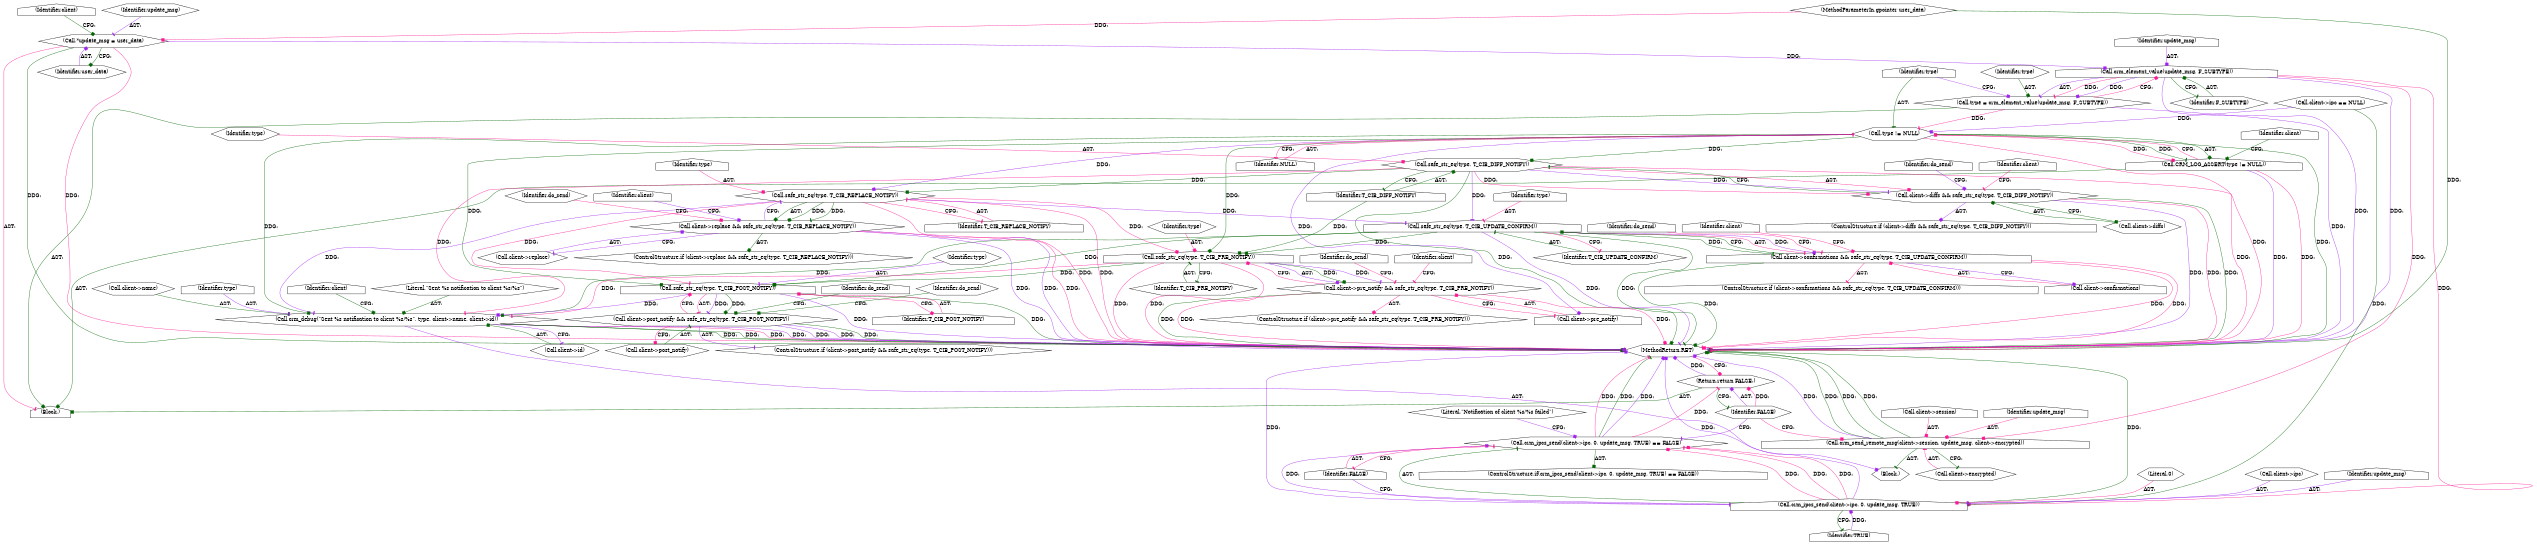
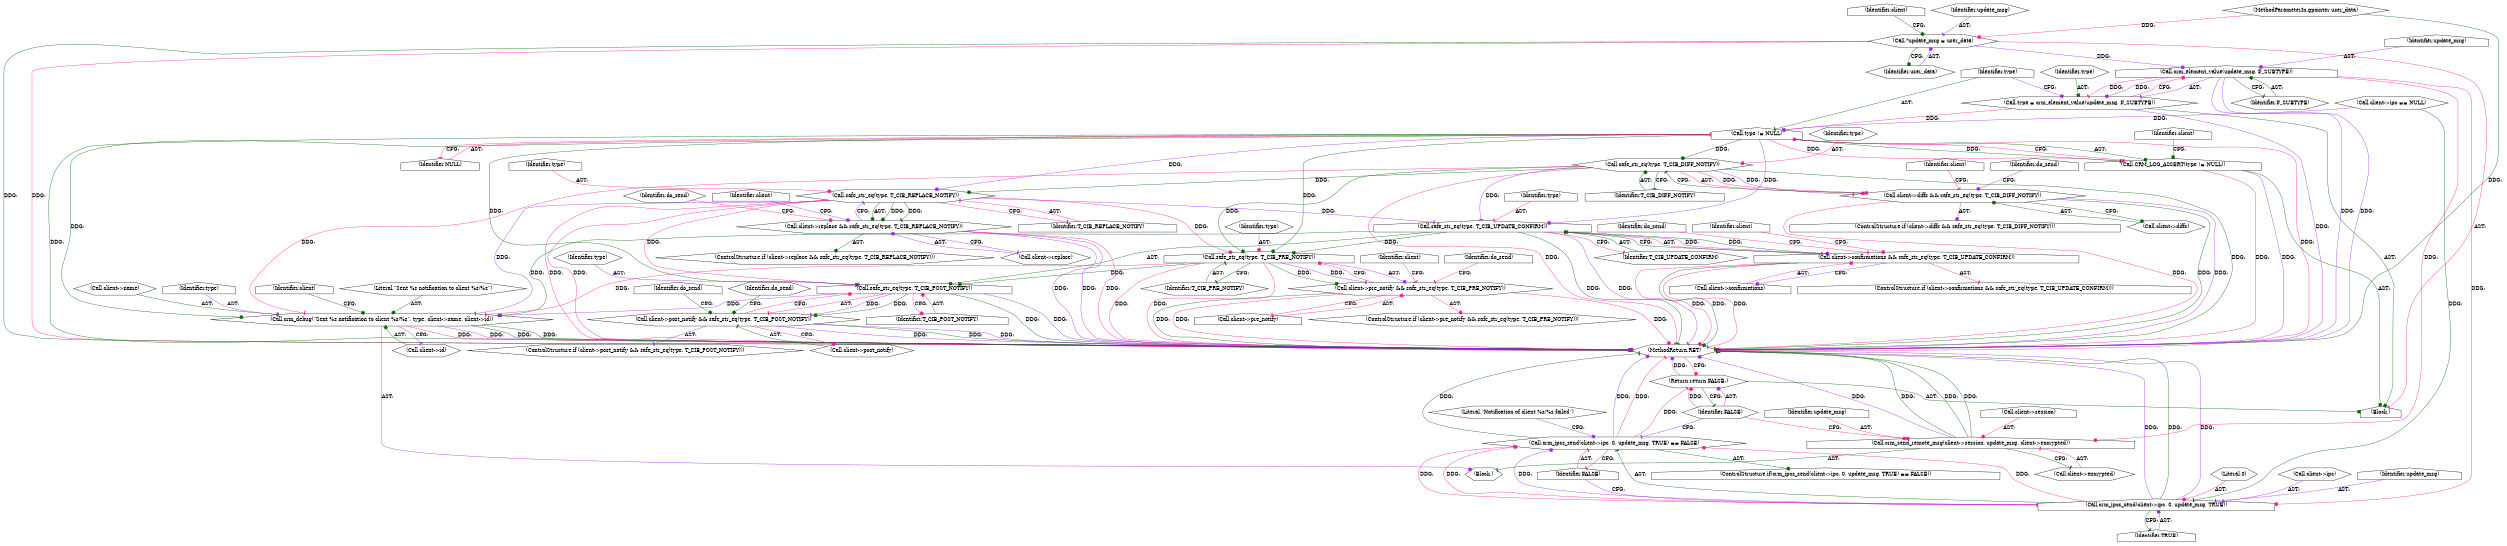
node "(Call,type != NULL)": shape hexagon -> house
edge "(Call,type != NULL)" -> "(Call,client->pre_notify)": now "(Call,type != NULL)" -> "(Call,safe_str_eq(type, T_CIB_UPDATE_CONFIRM))"
edge "(Identifier,T_CIB_DIFF_NOTIFY)" -> "(Call,safe_str_eq(type, T_CIB_PRE_NOTIFY))": now "(Call,safe_str_eq(type, T_CIB_DIFF_NOTIFY))" -> "(Call,safe_str_eq(type, T_CIB_PRE_NOTIFY))"
edge "(Call,safe_str_eq(type, T_CIB_UPDATE_CONFIRM))" -> "(Call,safe_str_eq(type, T_CIB_POST_NOTIFY))": label "DDG: " -> "AST: "
edge "(Identifier,TRUE)" -> "(Call,crm_ipcs_send(client->ipc, 0, update_msg, TRUE))": label "DDG: " -> "AST: "
